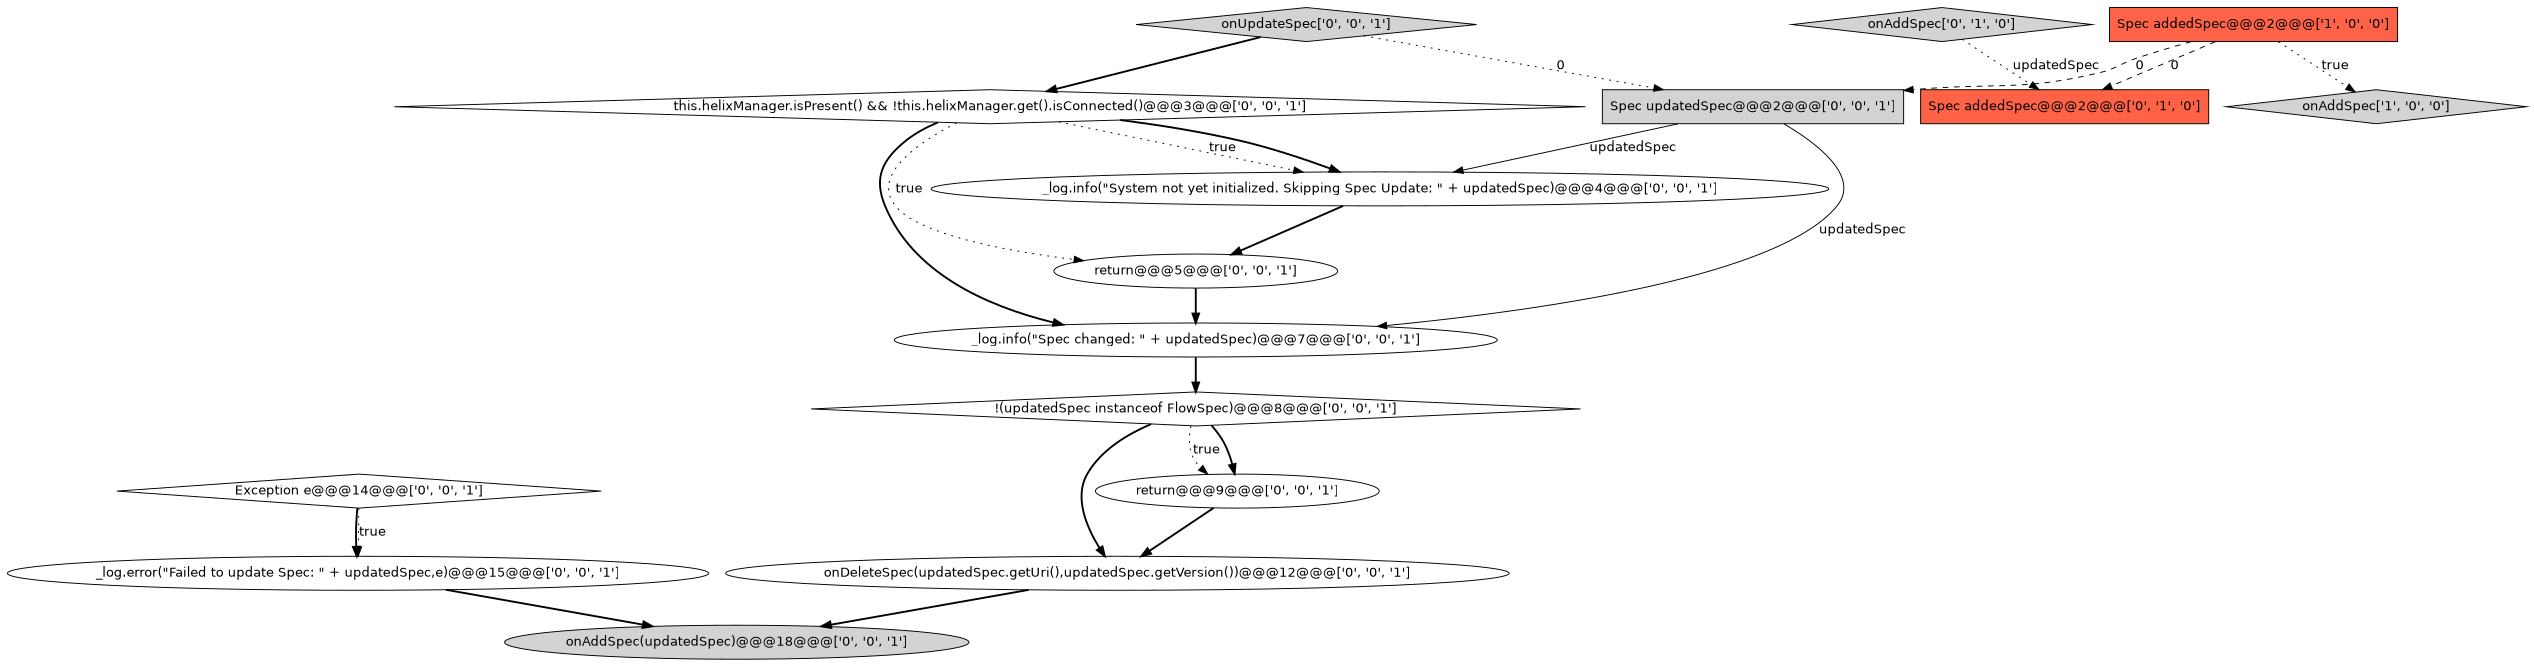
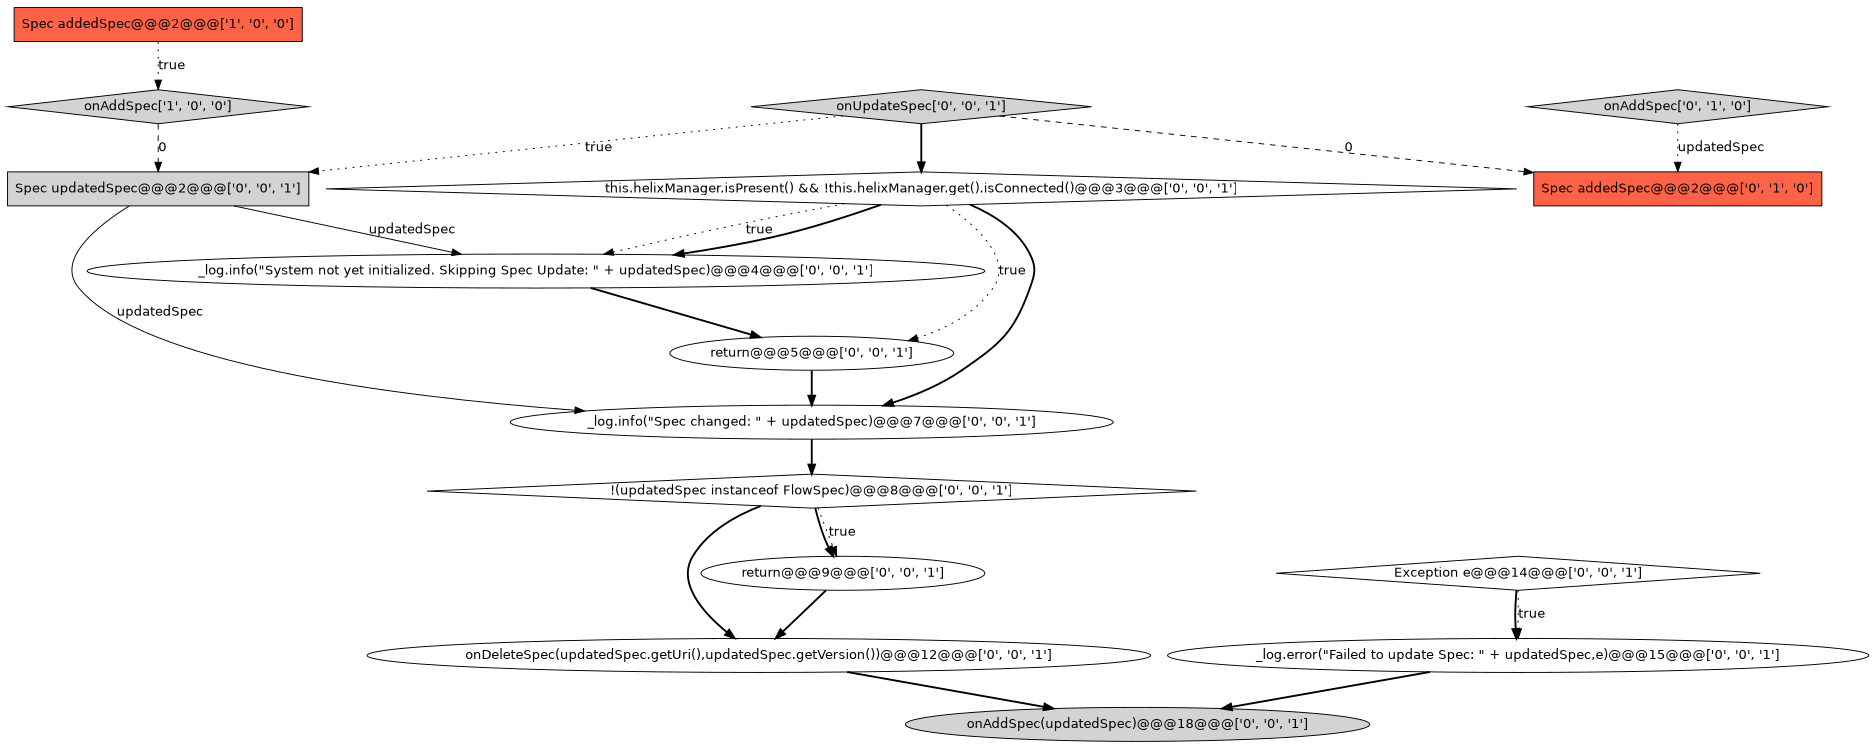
edge "Spec addedSpec@@@2@@@['1', '0', '0']" -> "Spec addedSpec@@@2@@@['0', '1', '0']": now "onUpdateSpec['0', '0', '1']" -> "Spec addedSpec@@@2@@@['0', '1', '0']"
edge "onUpdateSpec['0', '0', '1']" -> "Spec updatedSpec@@@2@@@['0', '0', '1']": label "0" -> "true"
edge "Spec addedSpec@@@2@@@['1', '0', '0']" -> "Spec updatedSpec@@@2@@@['0', '0', '1']": now "onAddSpec['1', '0', '0']" -> "Spec updatedSpec@@@2@@@['0', '0', '1']"
